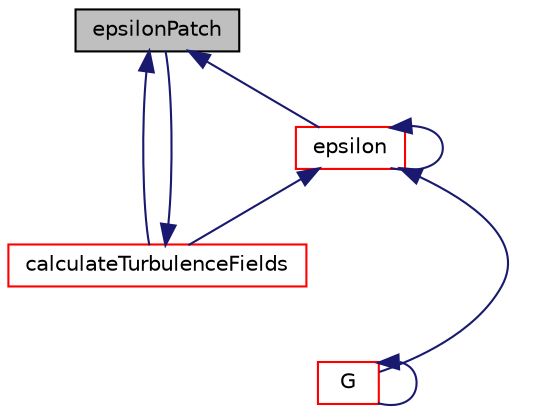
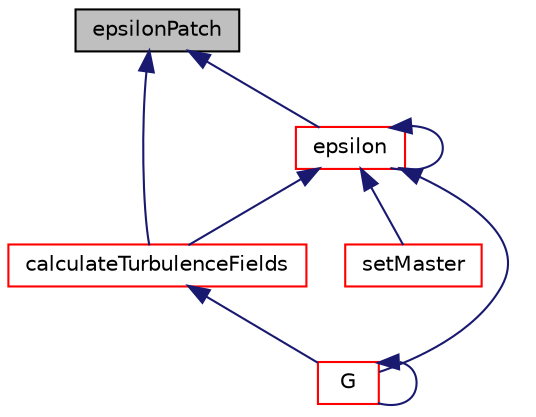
edge "epsilonPatch" -> "calculateTurbulenceFields": now "G" -> "calculateTurbulenceFields"
node "setMaster": added
